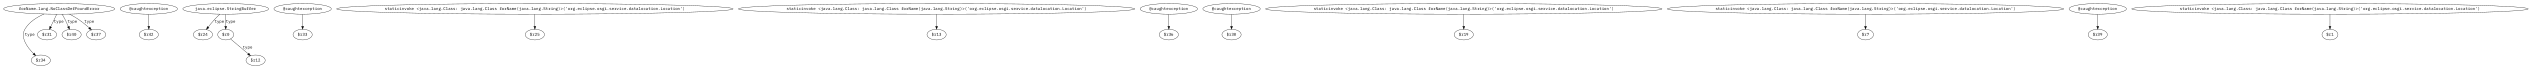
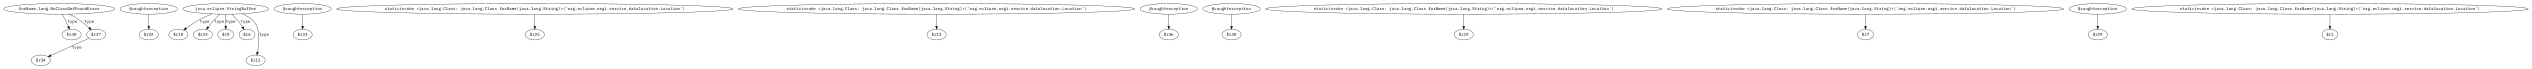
edge "forName.lang.NoClassDefFoundError" -> "$r34": now "$r37" -> "$r34"
node "$r31": removed
node "$r18": added
node "$r6": added
edge "$r0" -> "$r12": now "java.eclipse.StringBuffer" -> "$r12"
